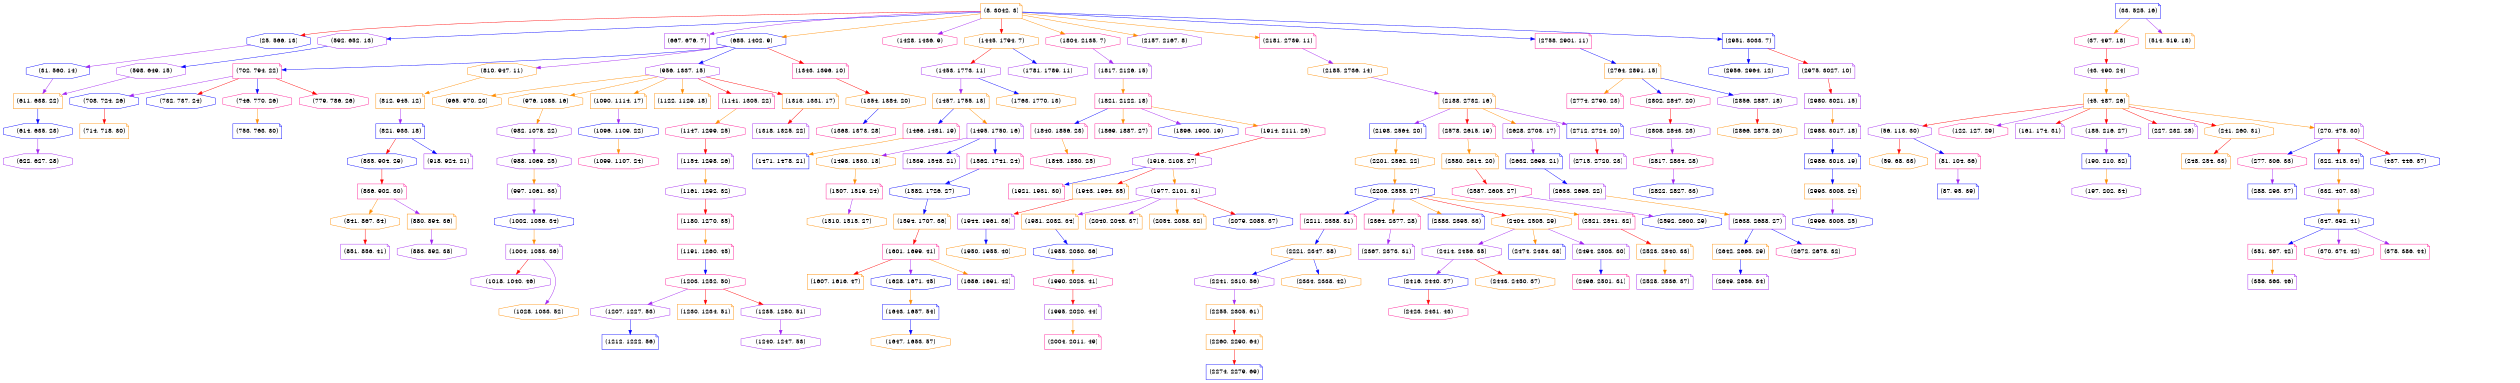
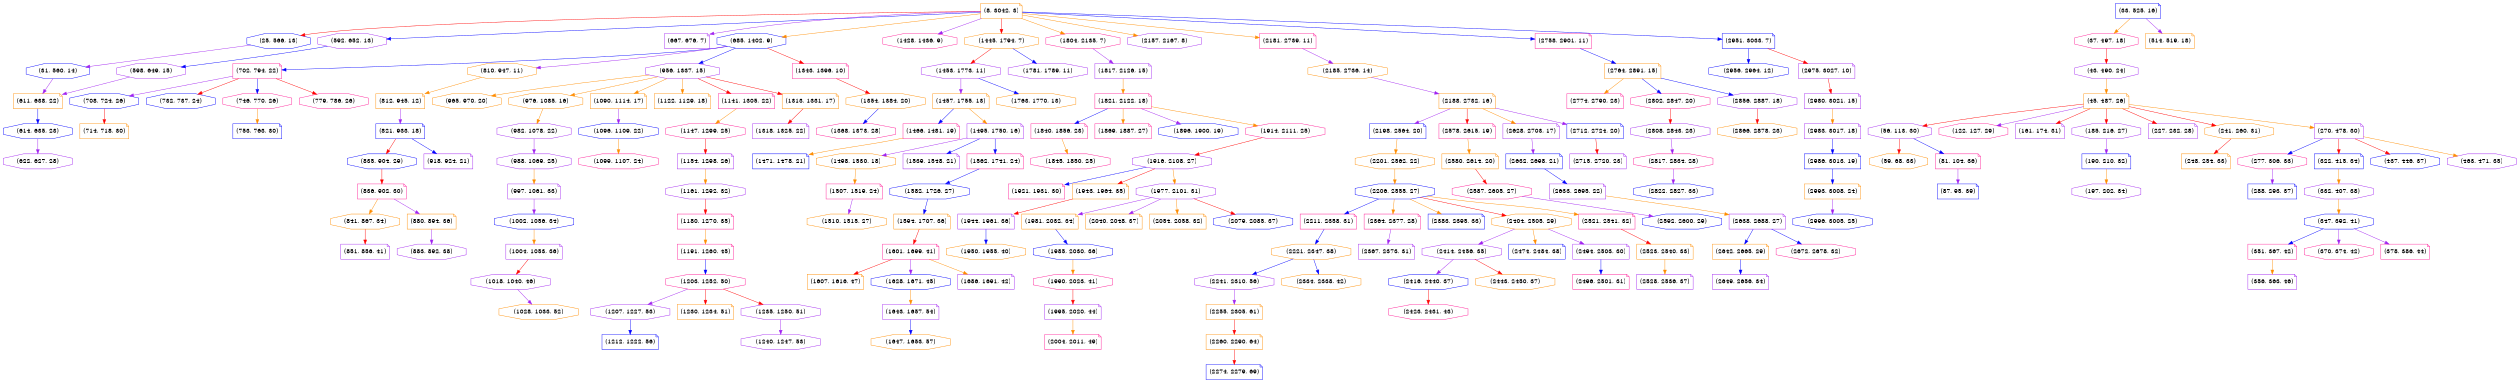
node "(463, 471, 35)": added
edge "(1004, 1053, 36)" -> "(1028, 1033, 52)": now "(1018, 1040, 46)" -> "(1028, 1033, 52)"
node "(1643, 1657, 54)": color blue -> purple
